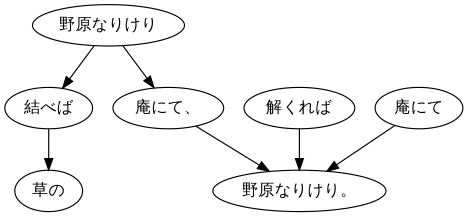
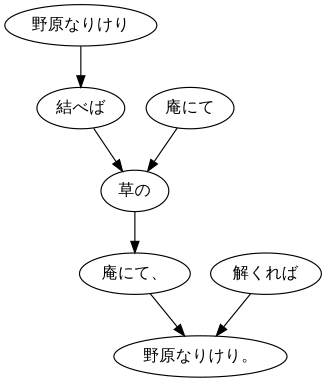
edge "野原なりけり" -> "庵にて、": now "草の" -> "庵にて、"
edge "庵にて" -> "野原なりけり。": now "庵にて" -> "草の"
